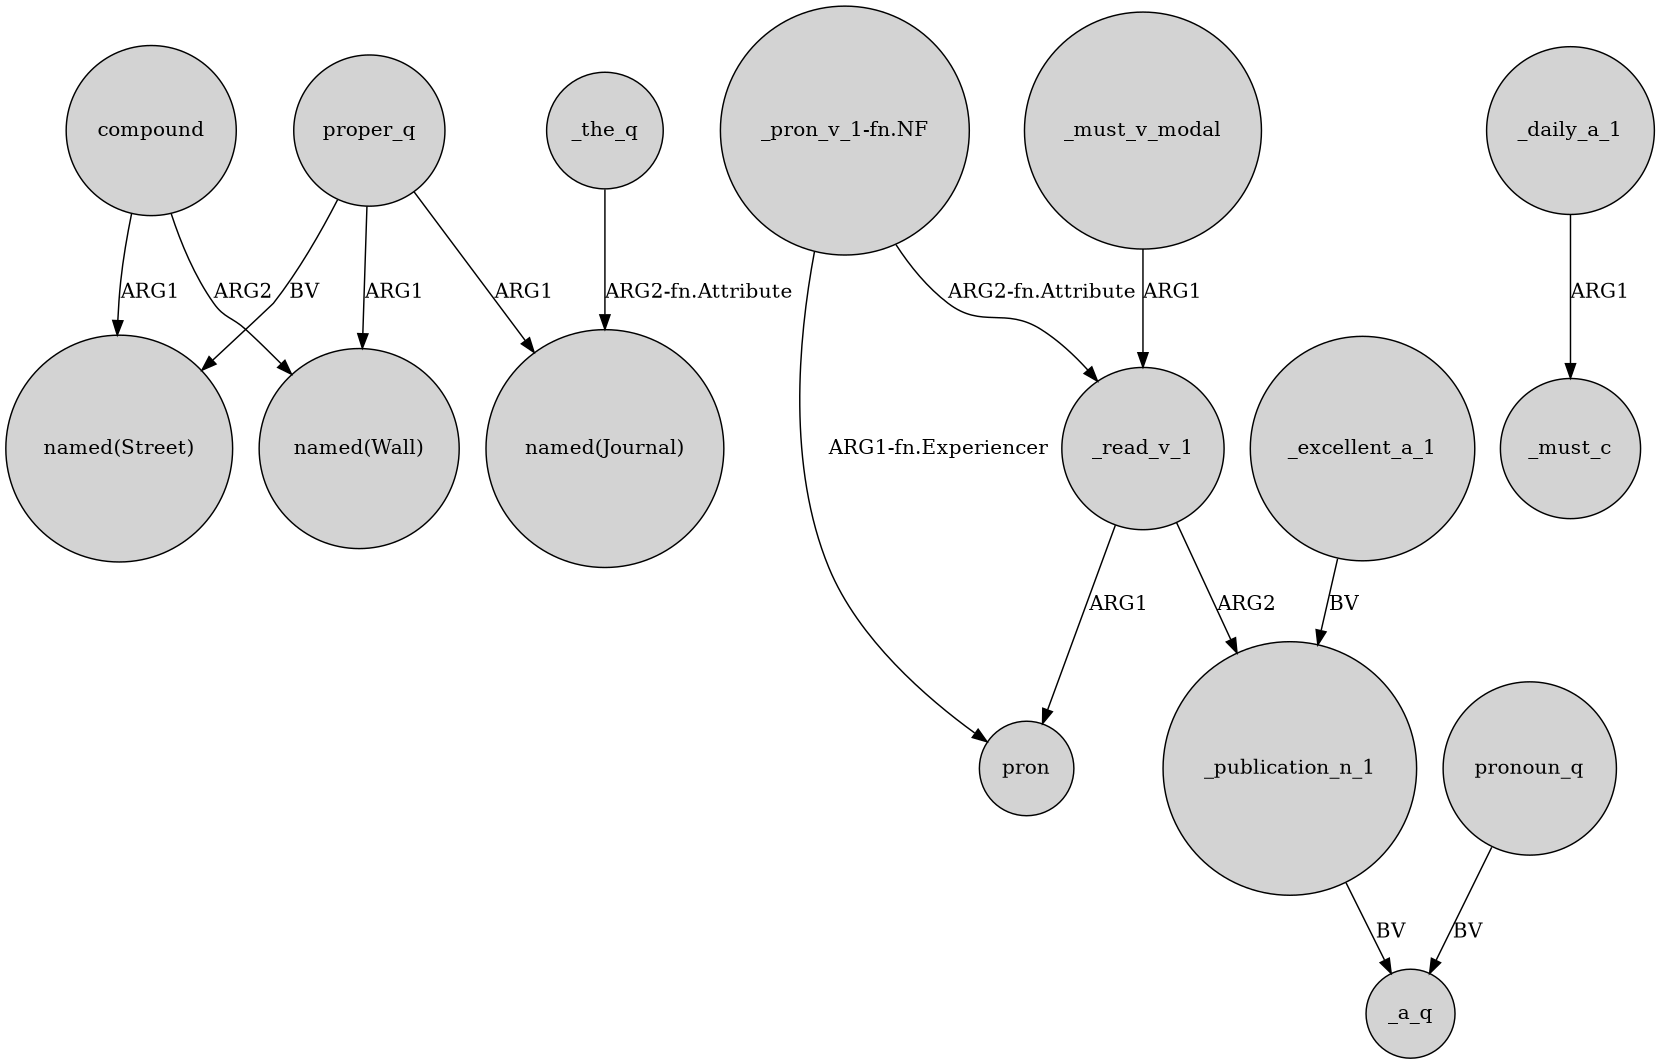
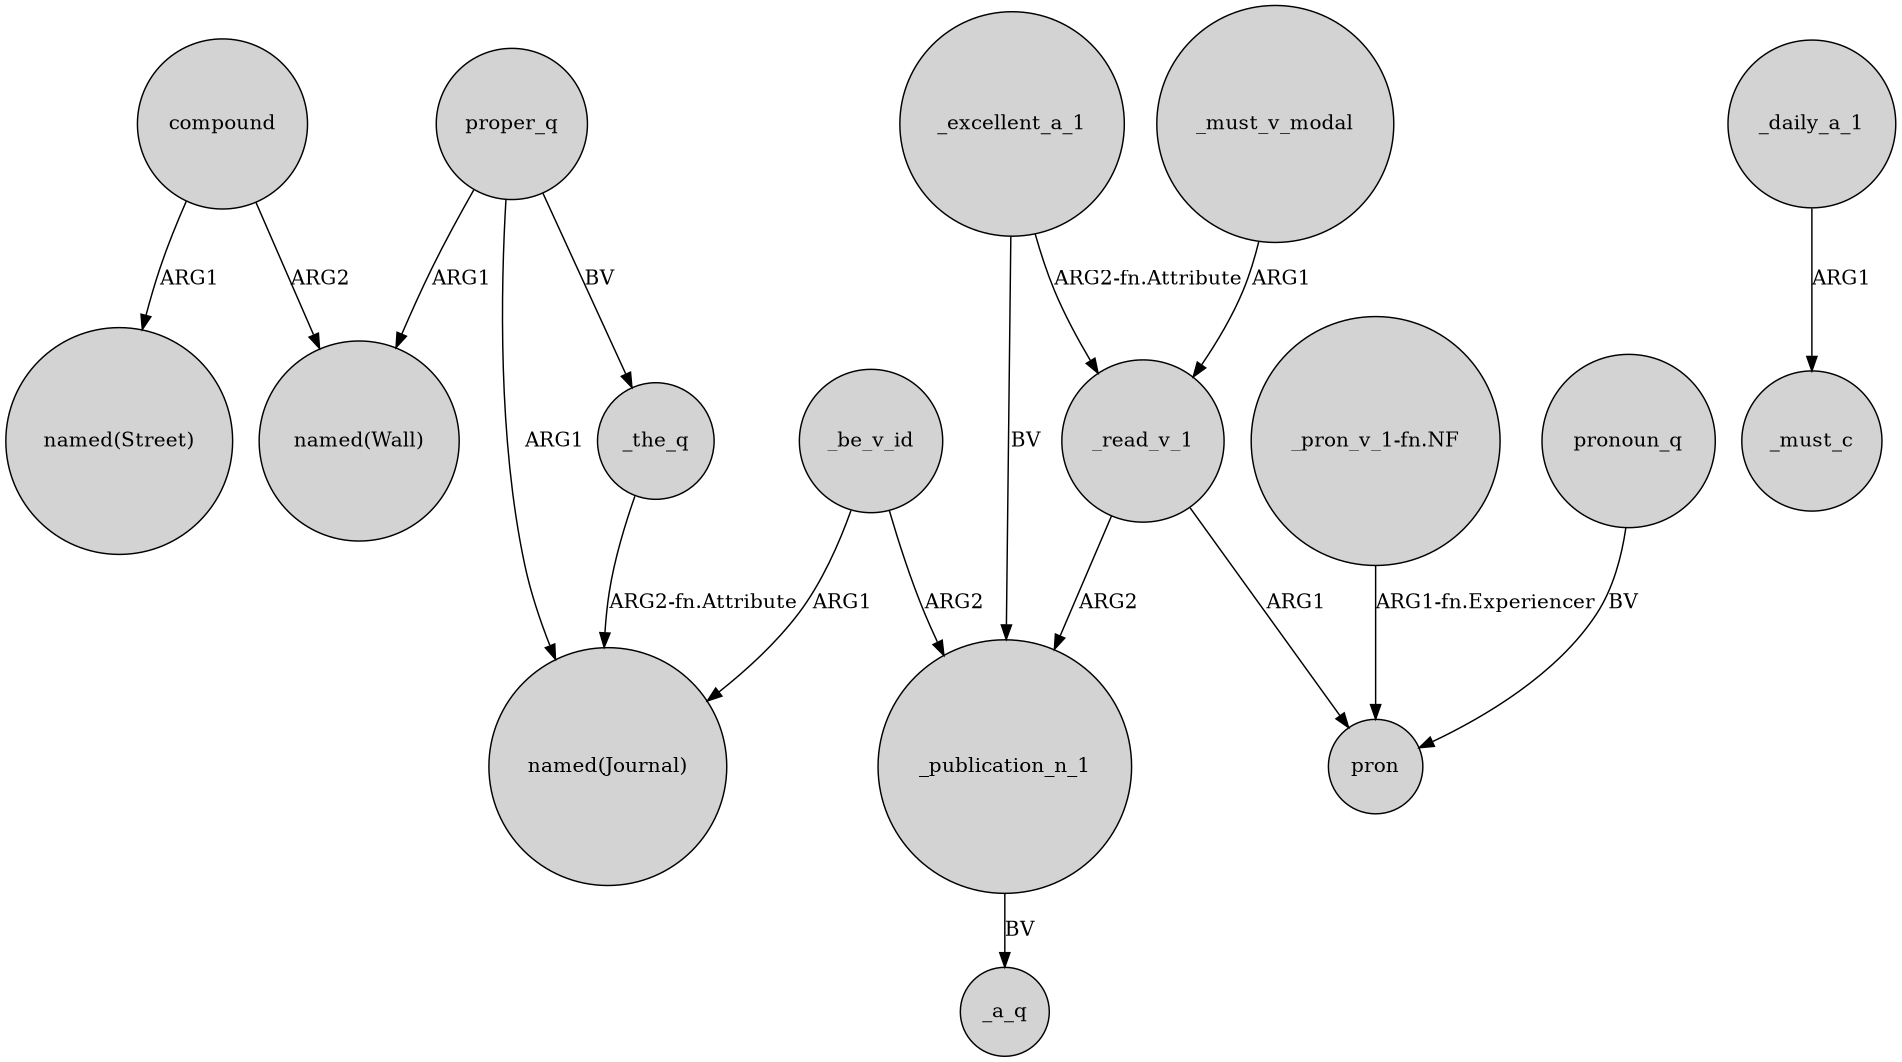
edge "proper_q" -> "named(Street)": now "proper_q" -> "_the_q"
edge "_pron_v_1-fn.NF" -> "_read_v_1": now "_excellent_a_1" -> "_read_v_1"
node "_be_v_id": added
edge "pronoun_q" -> "_a_q": now "pronoun_q" -> "pron"
